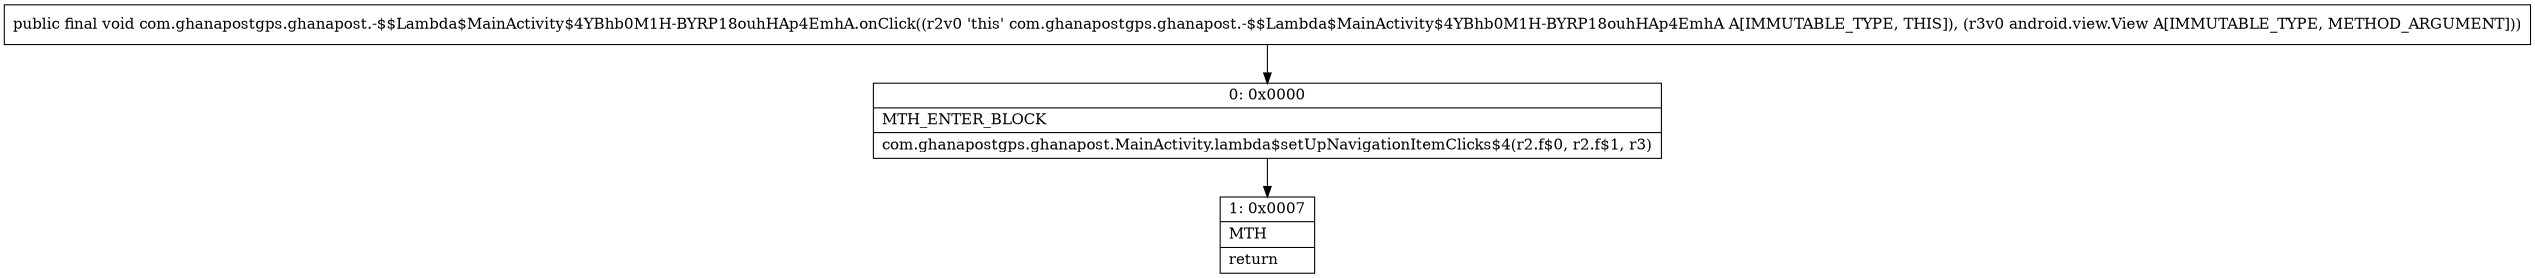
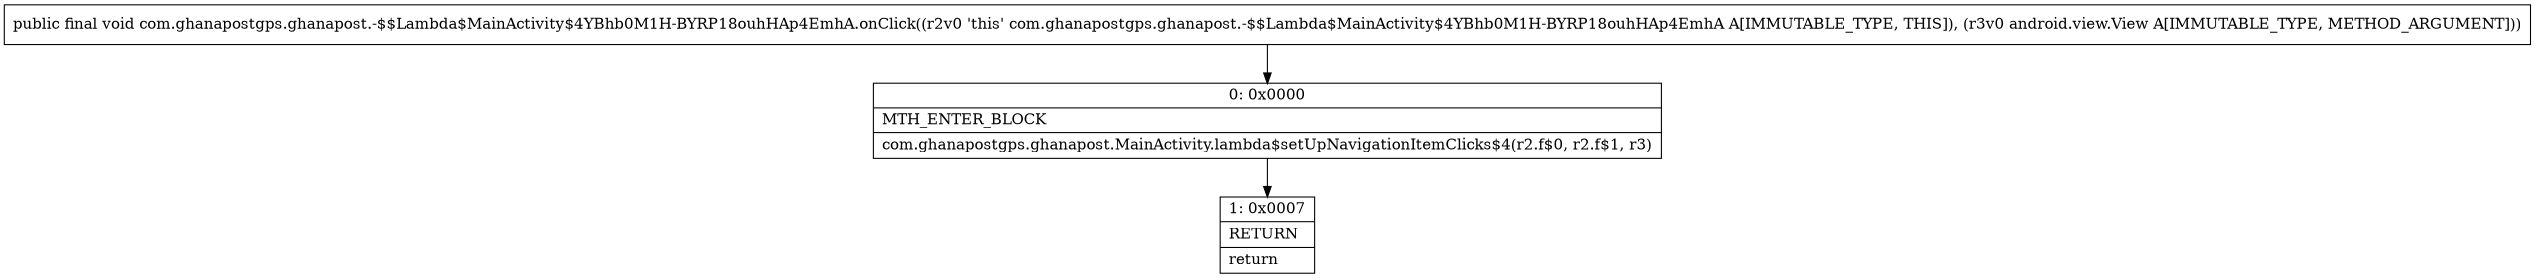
node "1: 0x0007": text "MTH" -> "RETURN"
